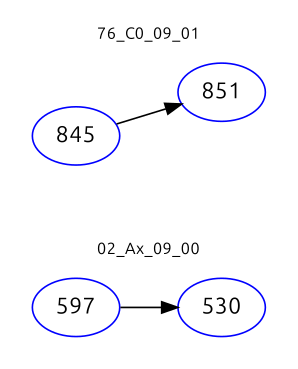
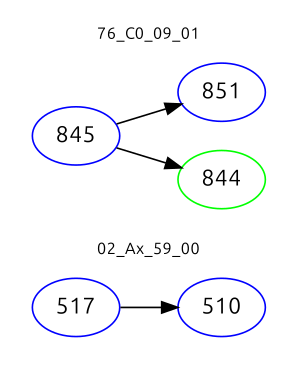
node "844": added
cluster "02_Ax_09_00": label "02_Ax_09_00" -> "02_Ax_59_00"
node "597": label "597" -> "517"
node "530": label "530" -> "510"
